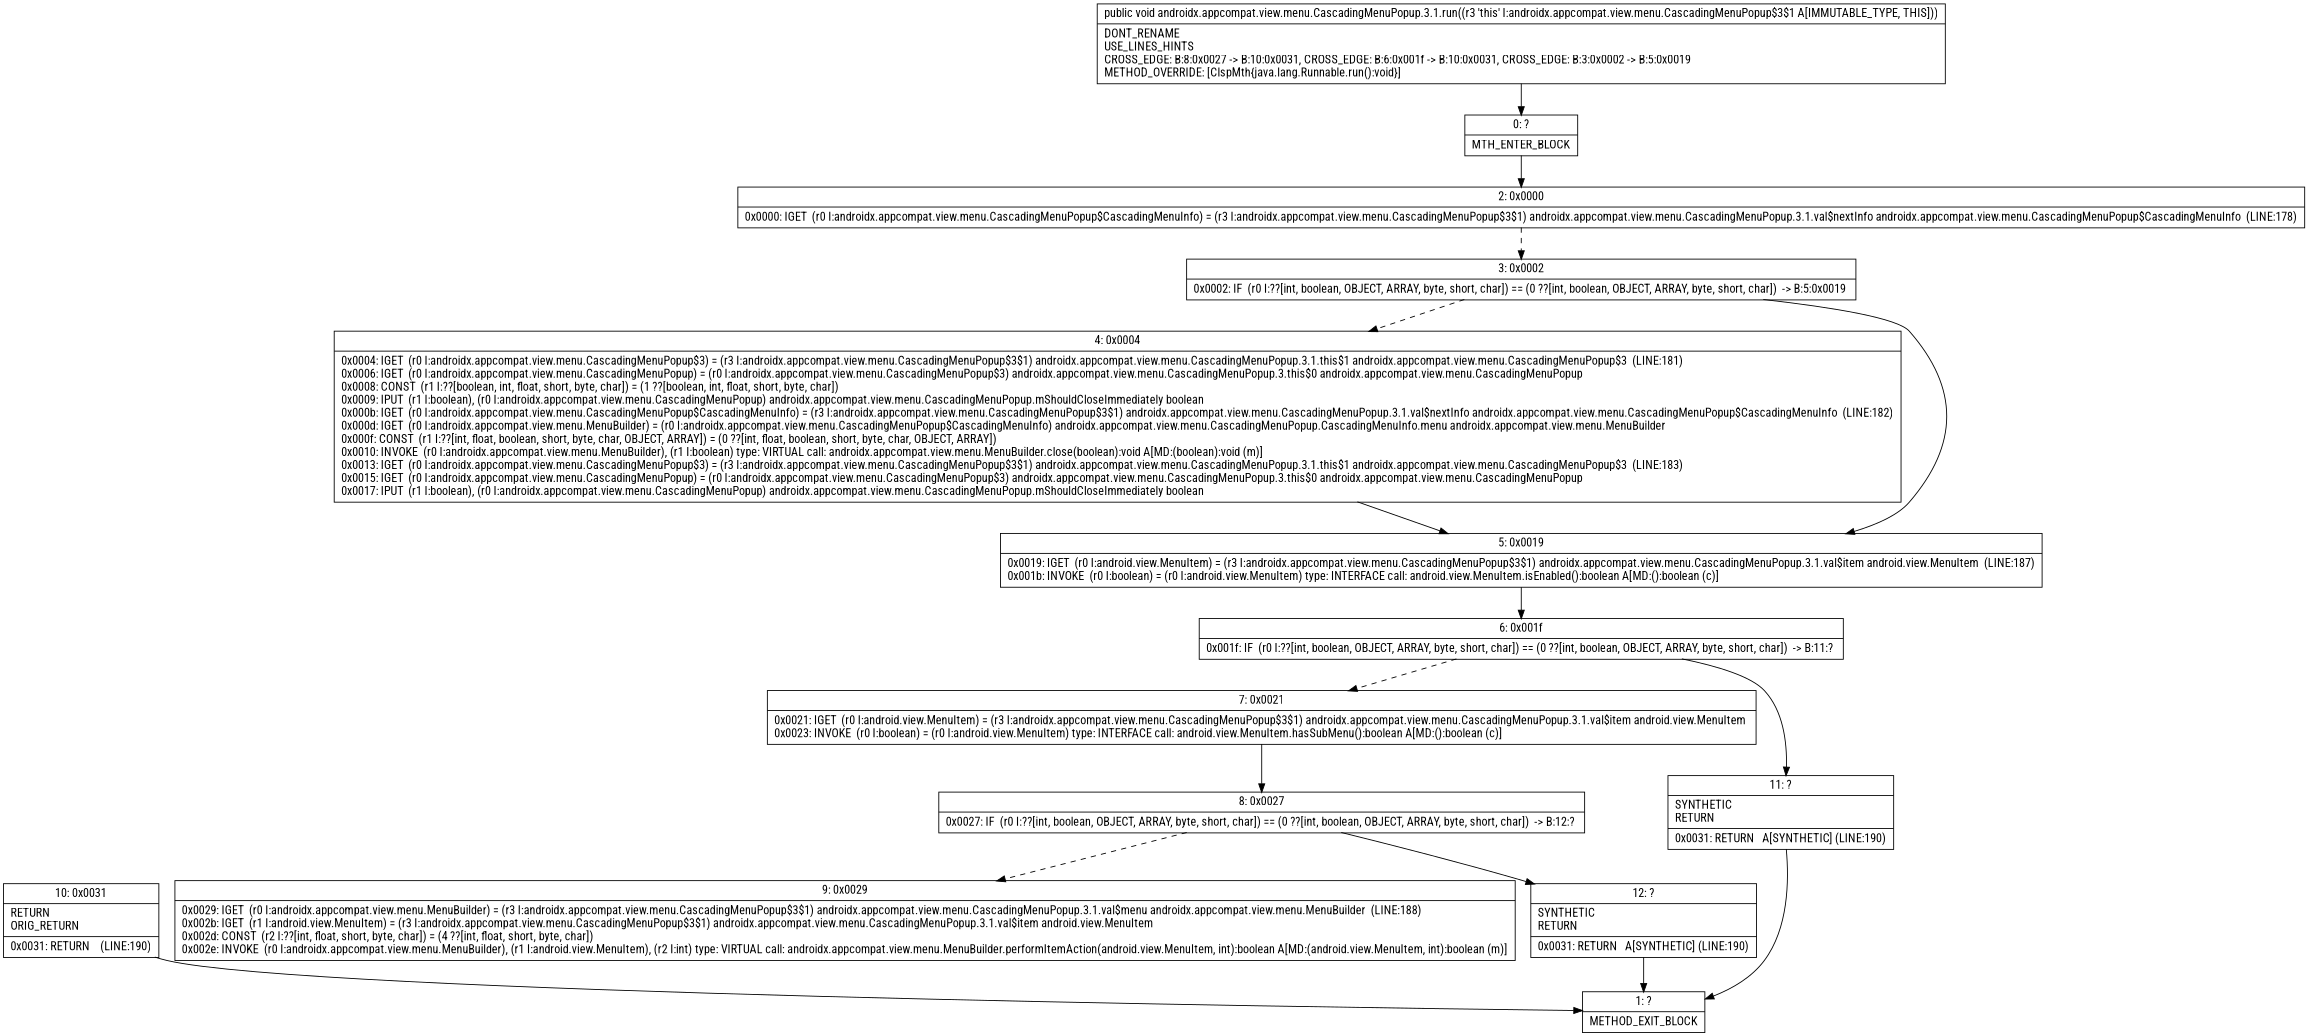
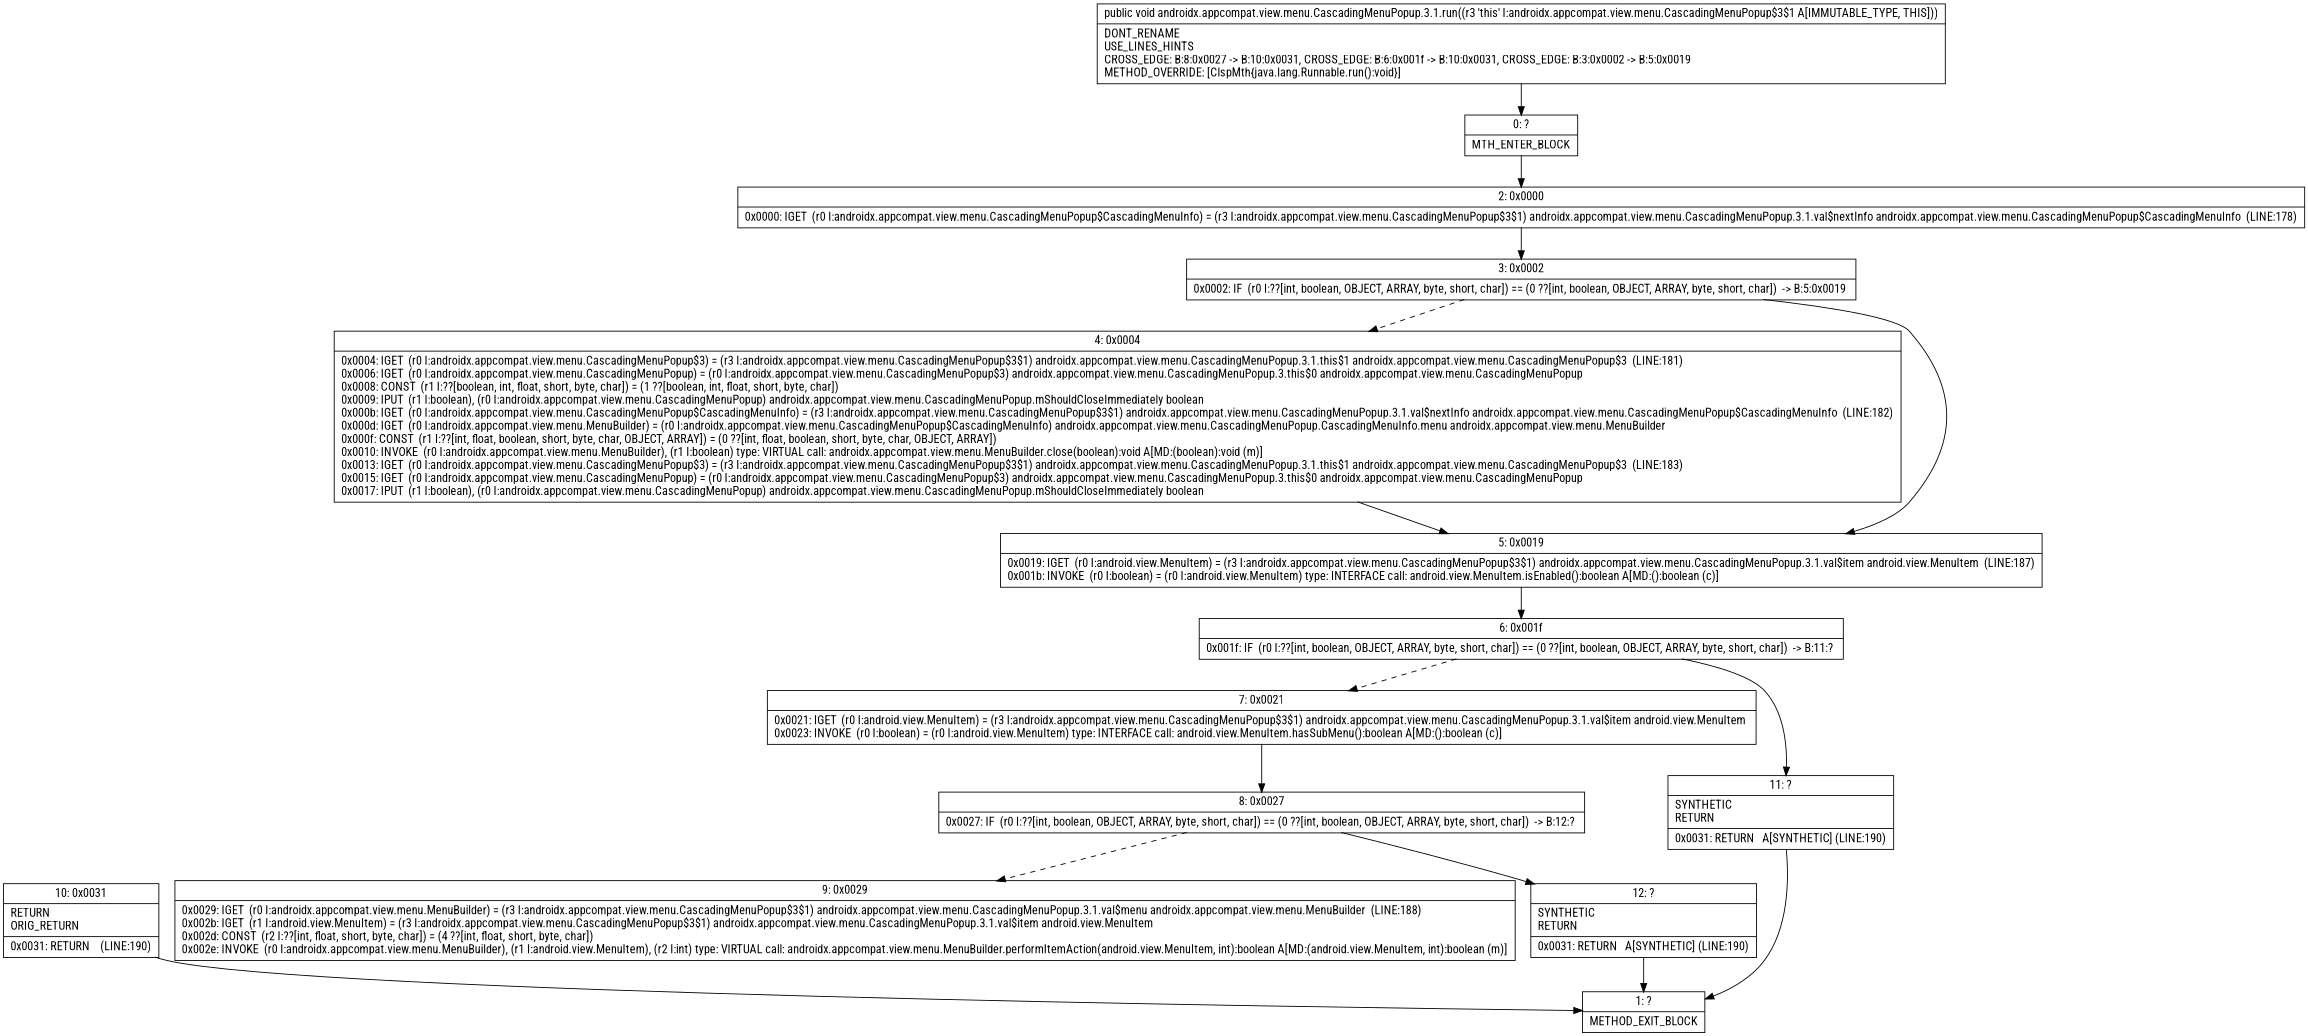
edge "2: 0x0000" -> "3: 0x0002": style dashed -> solid
